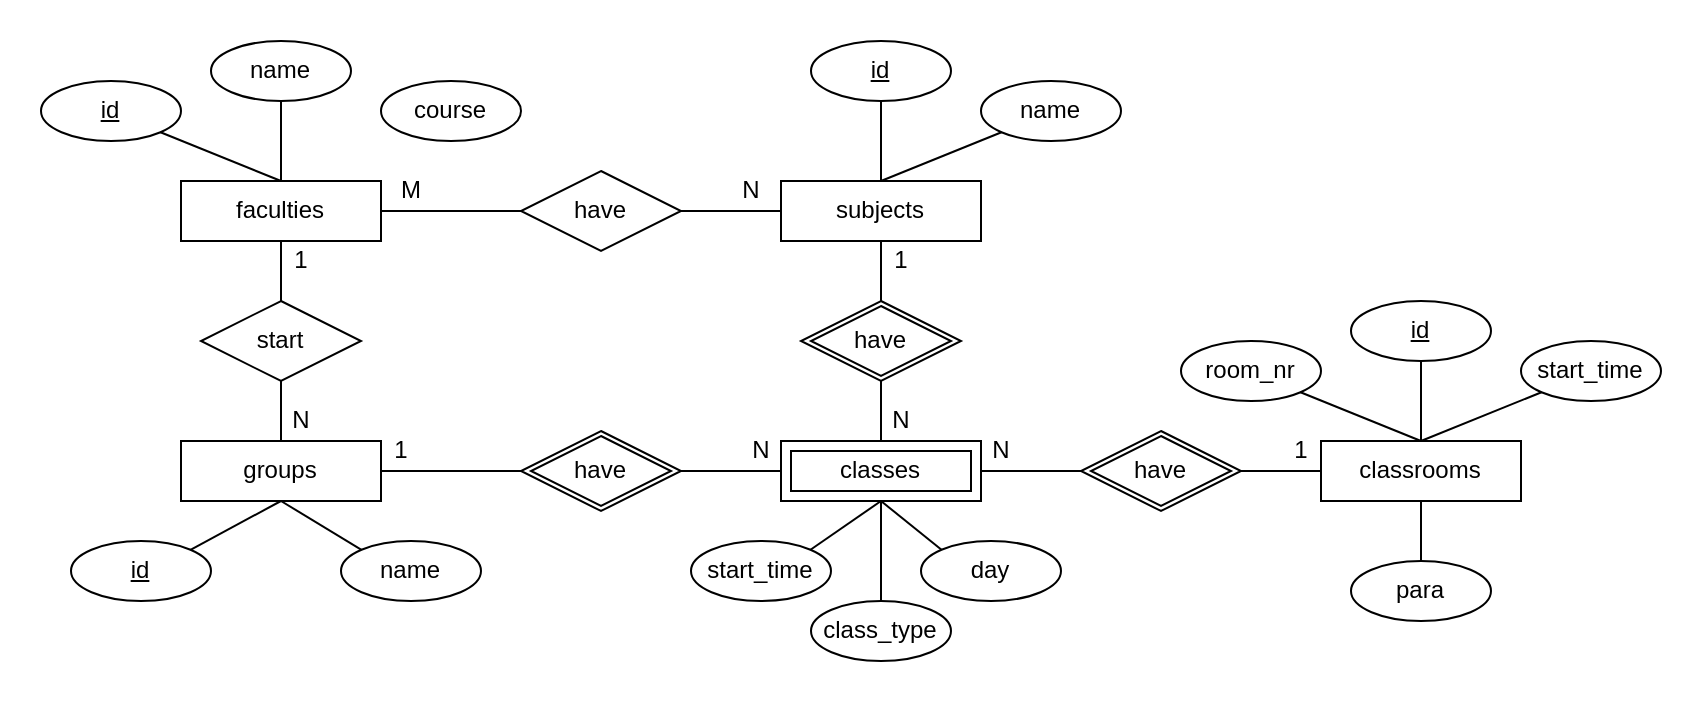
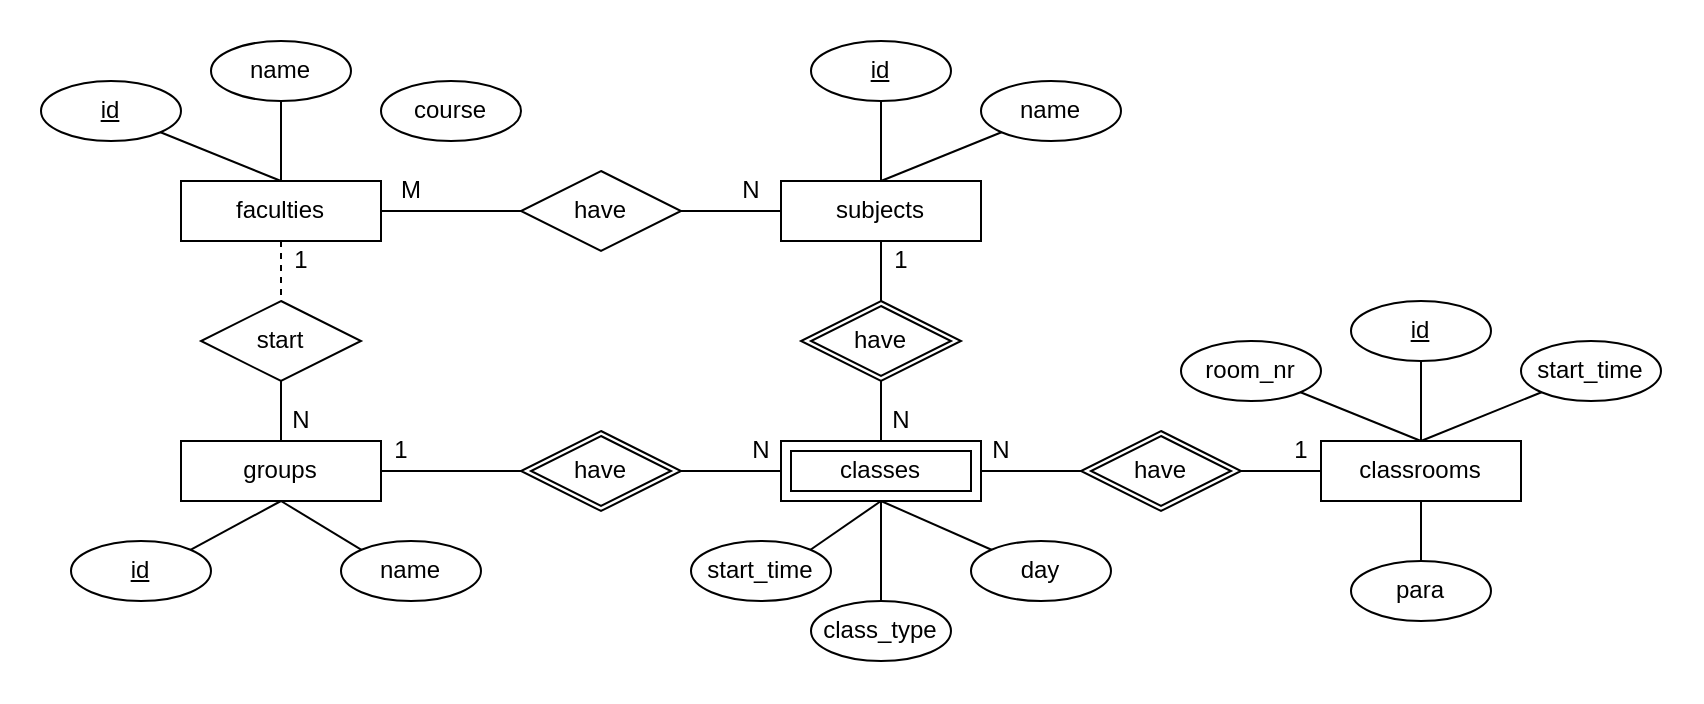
edge "faculties" -- "start": style solid -> dashed
node "day": moved (991, 571) -> (1041, 571)
